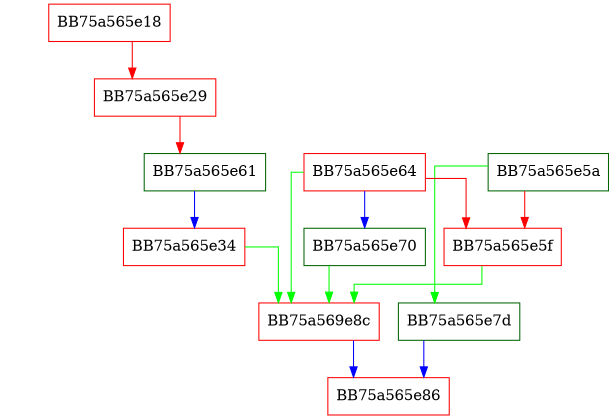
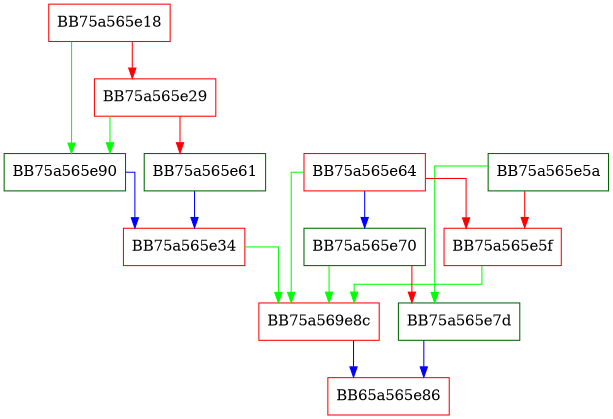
node "BB75a565e90": added
edge "BB75a565e70" -> "BB75a565e7d": added
node "BB75a565e86": label "BB75a565e86" -> "BB65a565e86"
